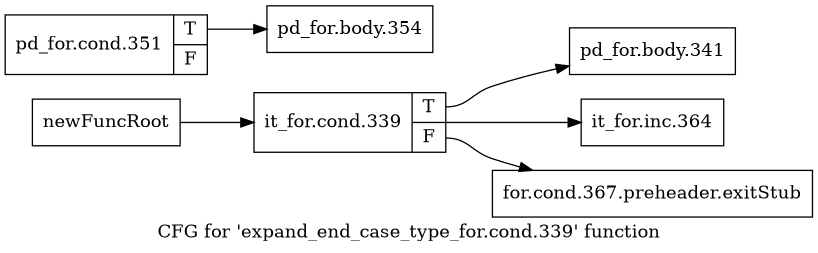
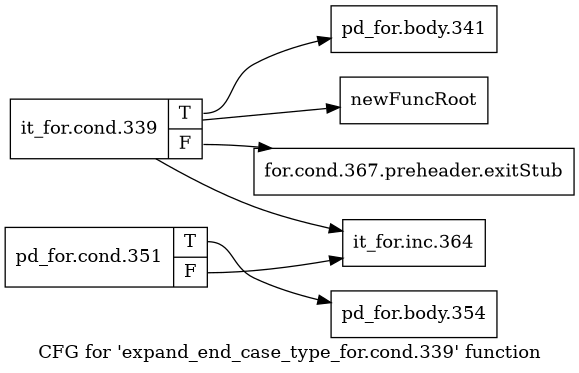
edge "newFuncRoot" -> "it_for.cond.339": reversed
edge "pd_for.cond.351" -> "it_for.inc.364": added
